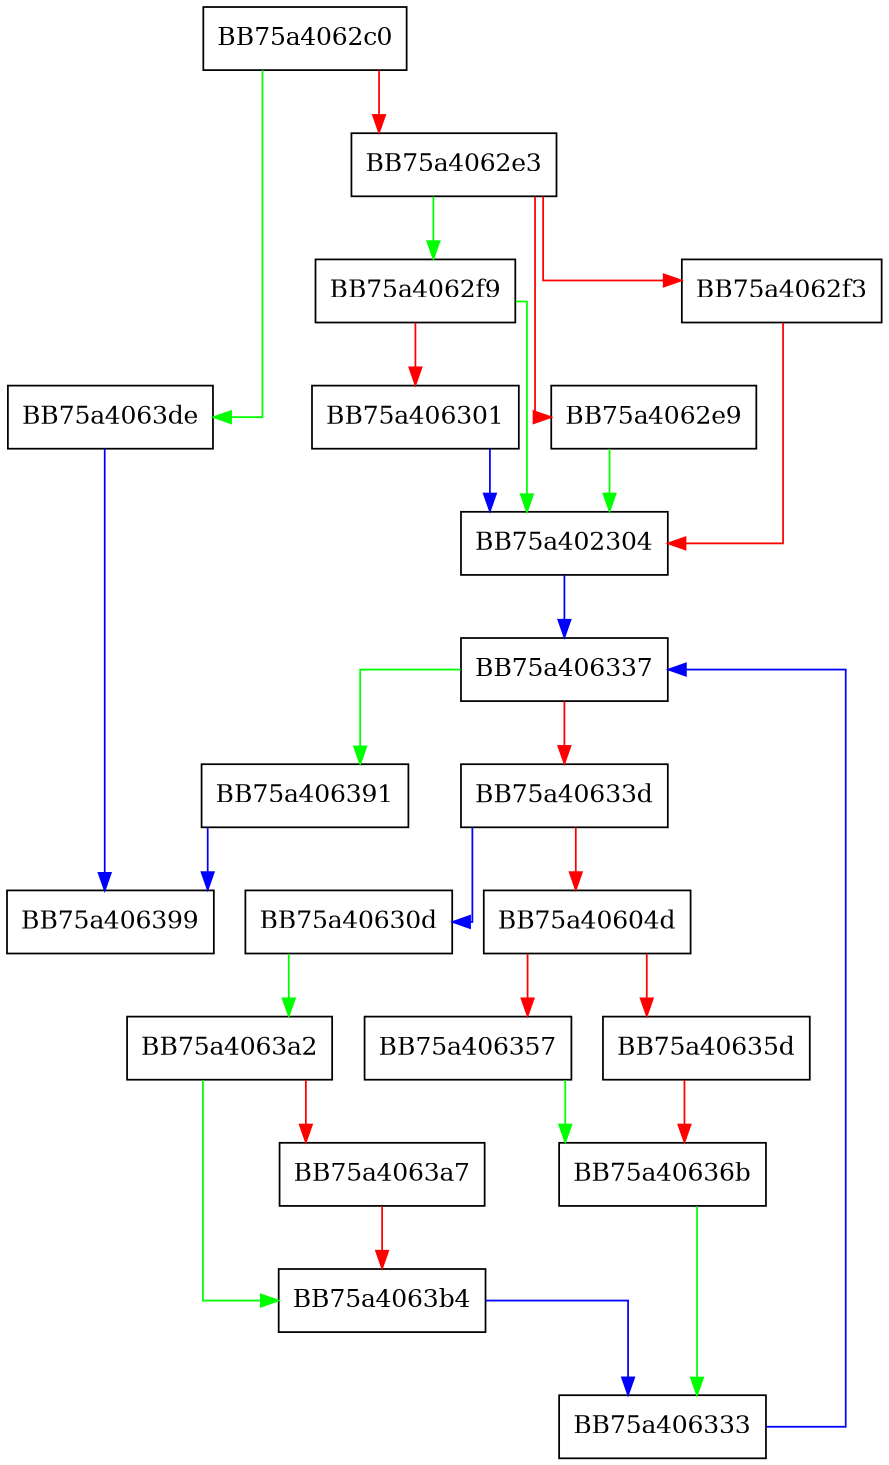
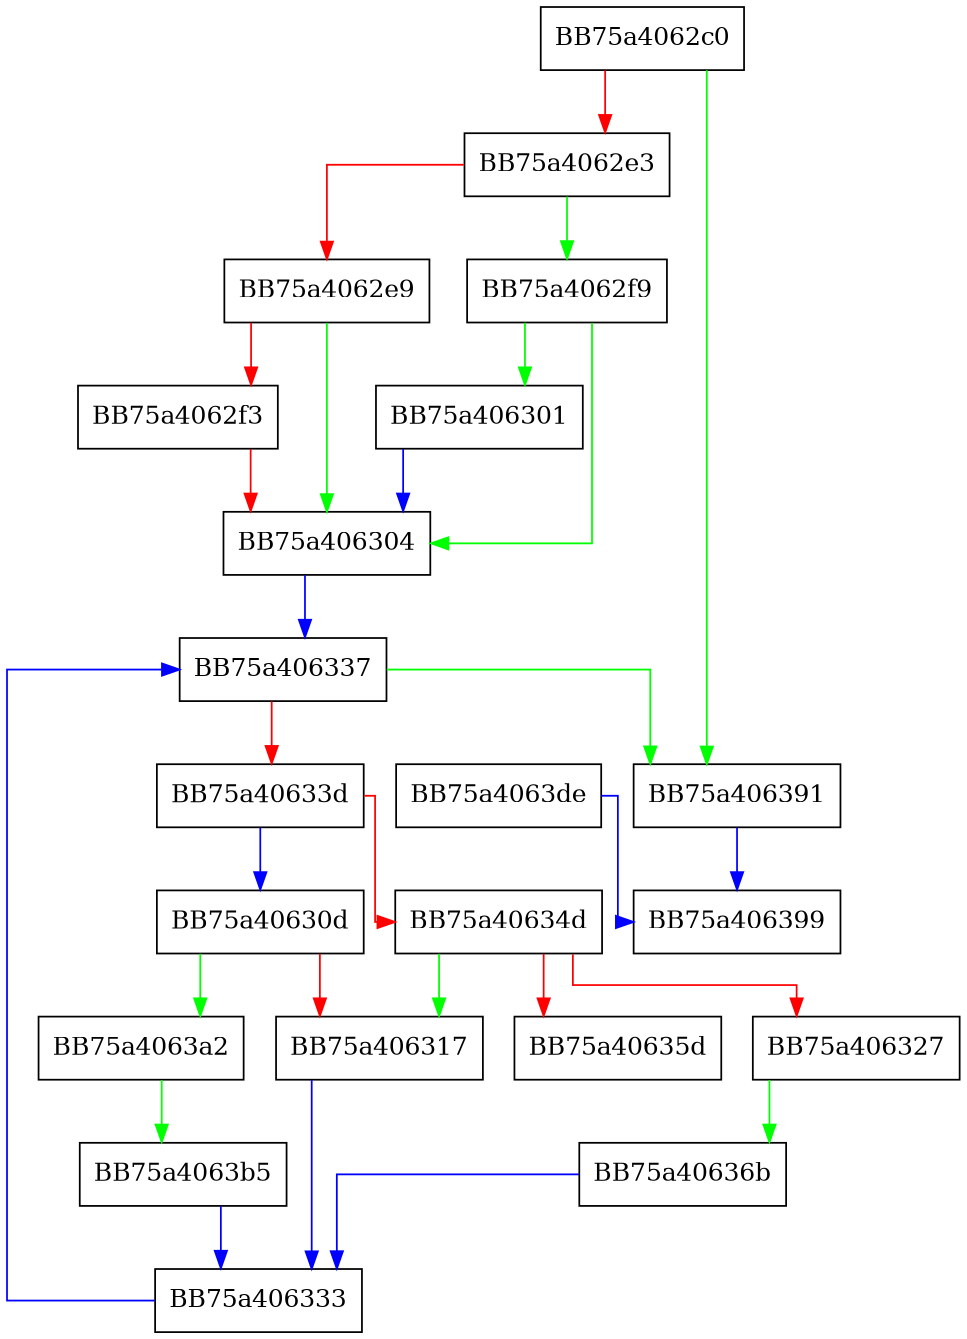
edge "BB75a4062c0" -> "BB75a4063de": now "BB75a4062c0" -> "BB75a406391"
edge "BB75a4062e3" -> "BB75a4062f3": now "BB75a4062e9" -> "BB75a4062f3"
edge "BB75a4062f9" -> "BB75a406301": color red -> green
node "BB75a402304": label "BB75a402304" -> "BB75a406304"
node "BB75a40604d": label "BB75a40604d" -> "BB75a40634d"
node "BB75a406317": added
node "BB75a406357": label "BB75a406357" -> "BB75a406327"
edge "BB75a40635d" -> "BB75a40636b": removed
node "BB75a4063a7": removed
edge "BB75a40636b" -> "BB75a406333": color green -> blue
node "BB75a4063b4": label "BB75a4063b4" -> "BB75a4063b5"
